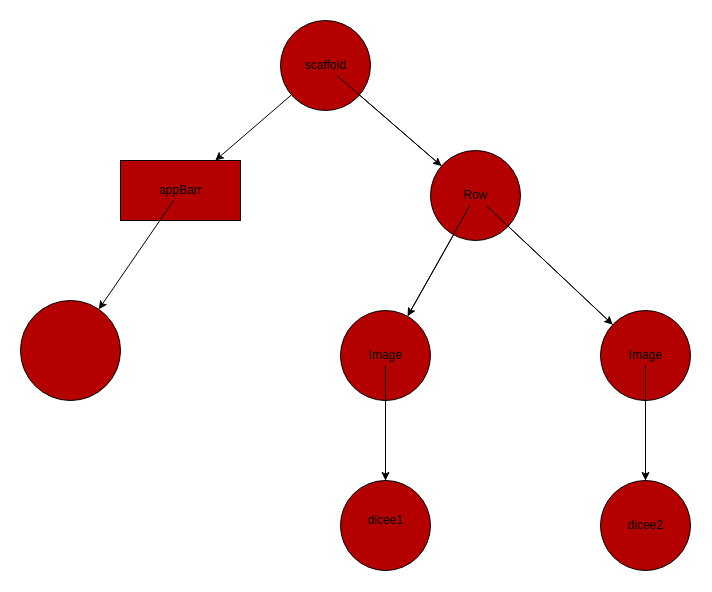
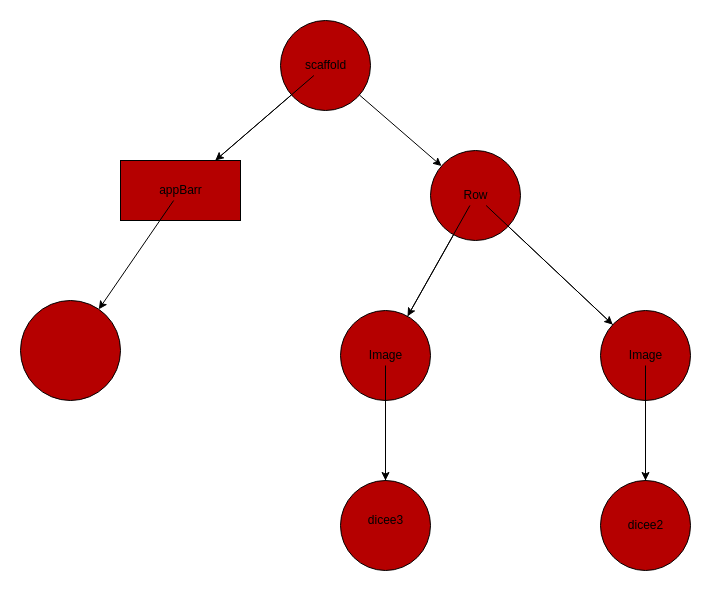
edge "scaffold" -> "appBarr": added
edge "scaffold" -> "Row": removed
node "dicee1": label "dicee1" -> "dicee3"
